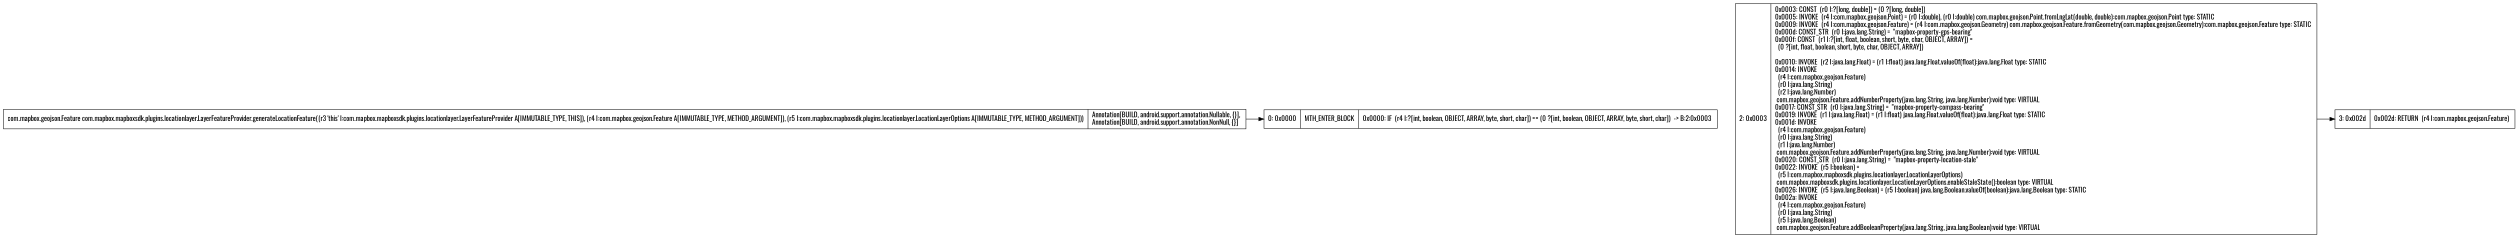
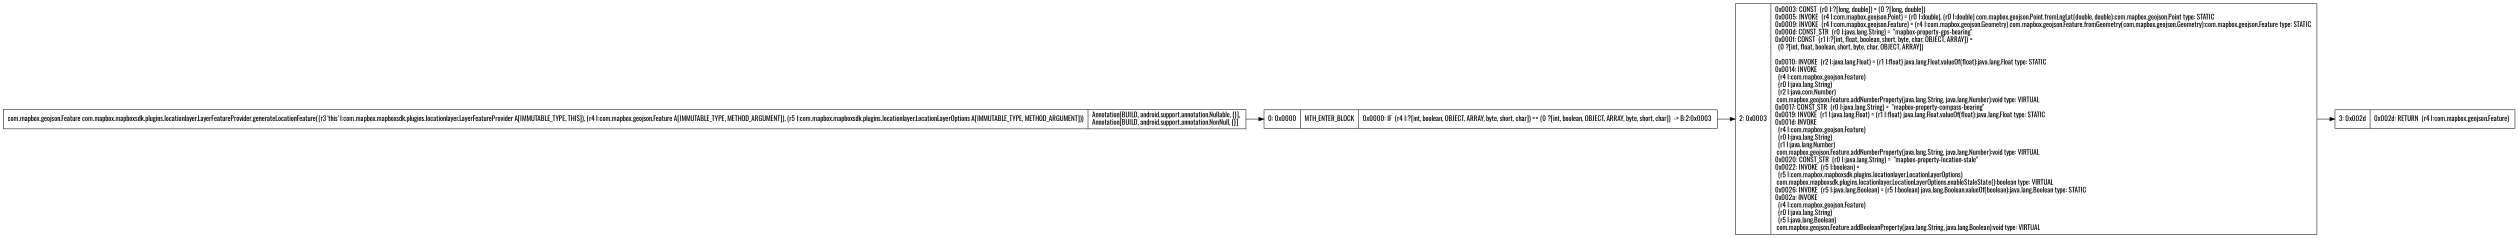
node "2: 0x0003": text "(r2 I:java.lang.Number)" -> "(r2 I:java.com.Number)"
edge "0: 0x0000" -> "2: 0x0003": added
